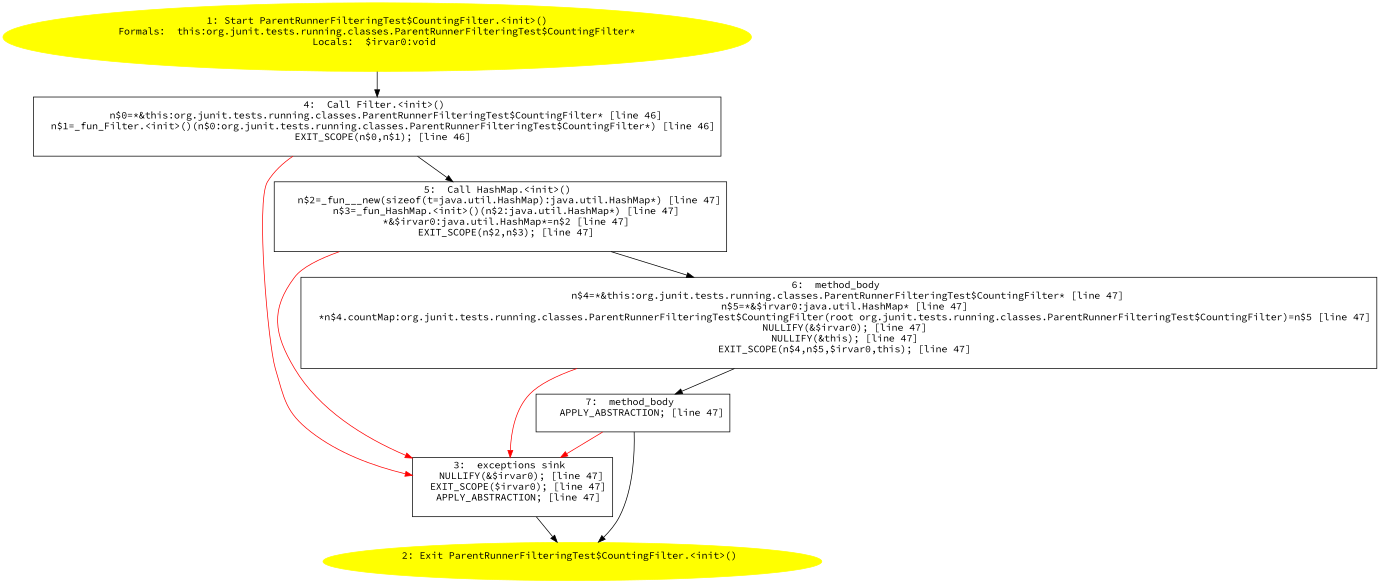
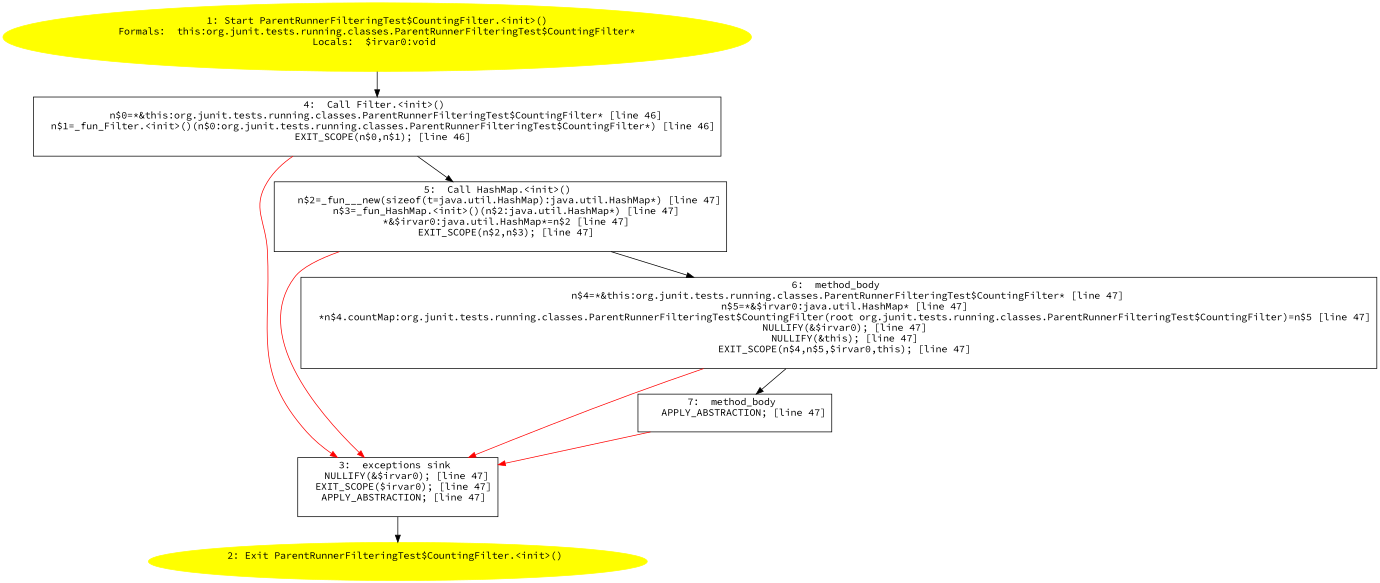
edge "7:  method_body APPLY_ABSTRACTION; [line 47]" -> "2: Exit ParentRunnerFilteringTest$CountingFilter.<init>()": removed
